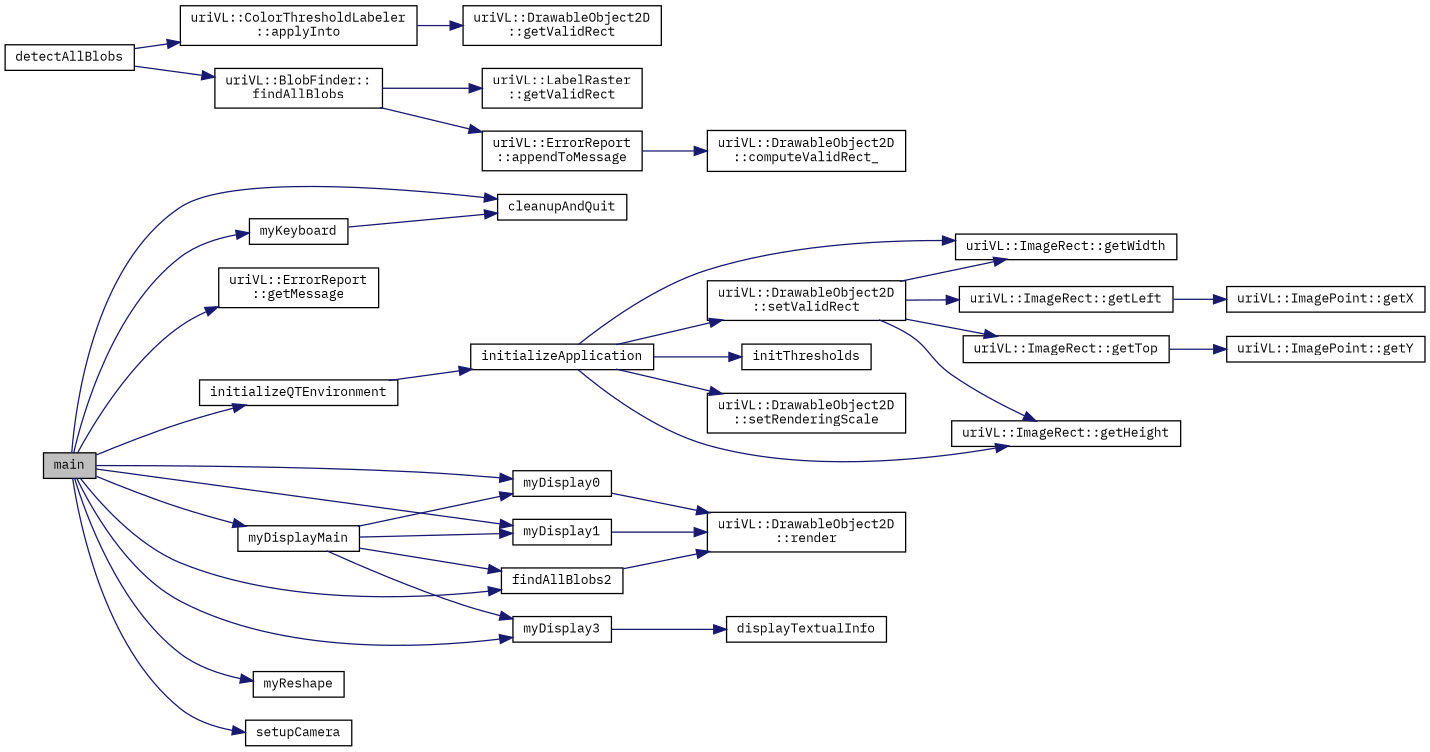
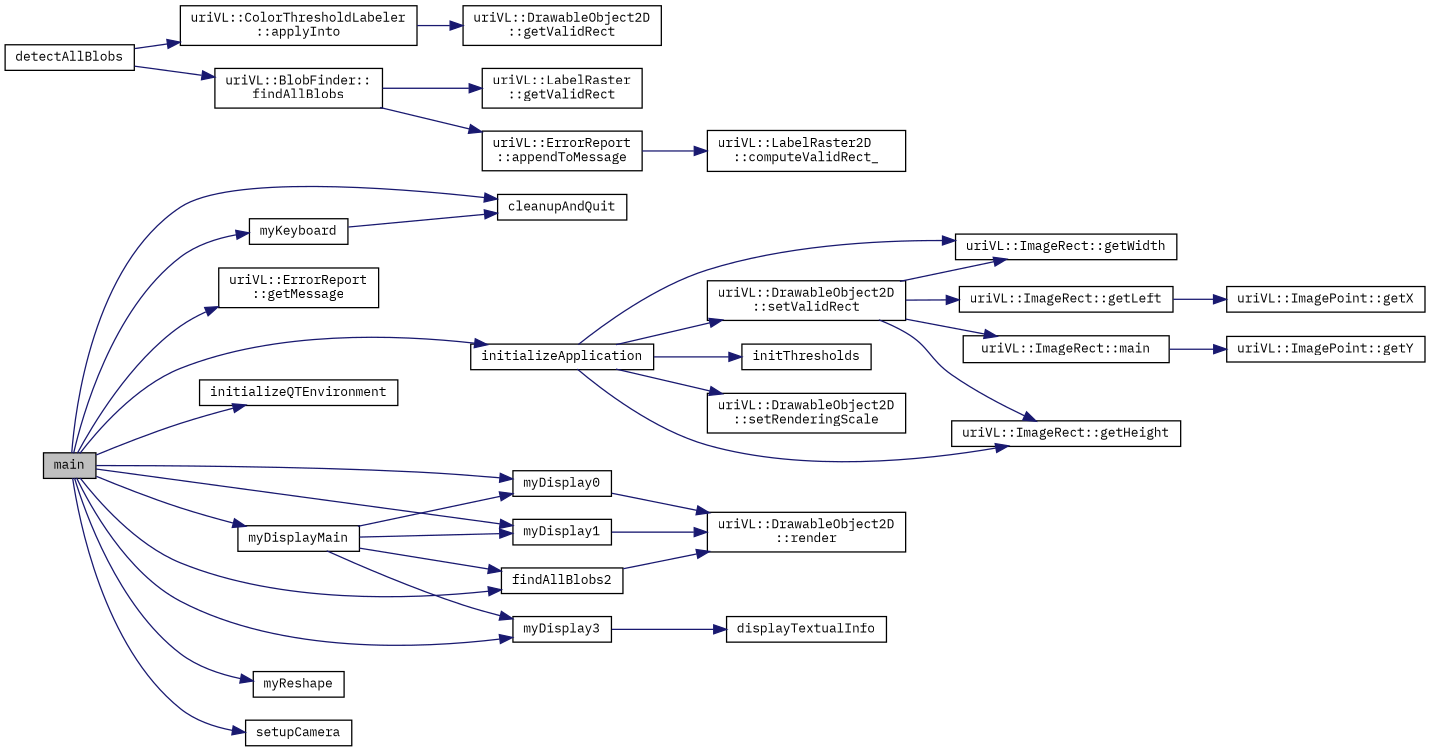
node "uriVL::DrawableObject2D ::computeValidRect_": label "uriVL::DrawableObject2D ::computeValidRect_" -> "uriVL::LabelRaster2D ::computeValidRect_"
node "uriVL::ImageRect::getTop": label "uriVL::ImageRect::getTop" -> "uriVL::ImageRect::main"
edge "initializeQTEnvironment" -> "initializeApplication": now "main" -> "initializeApplication"
